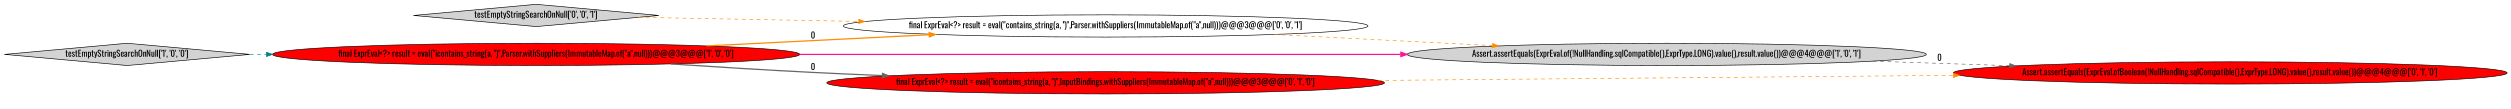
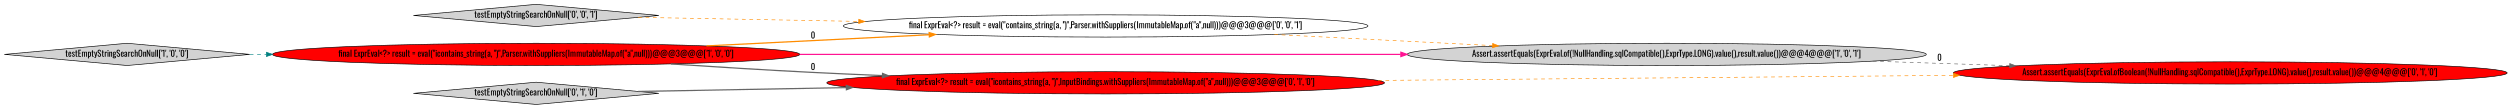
node "testEmptyStringSearchOnNull['0', '1', '0']": added
